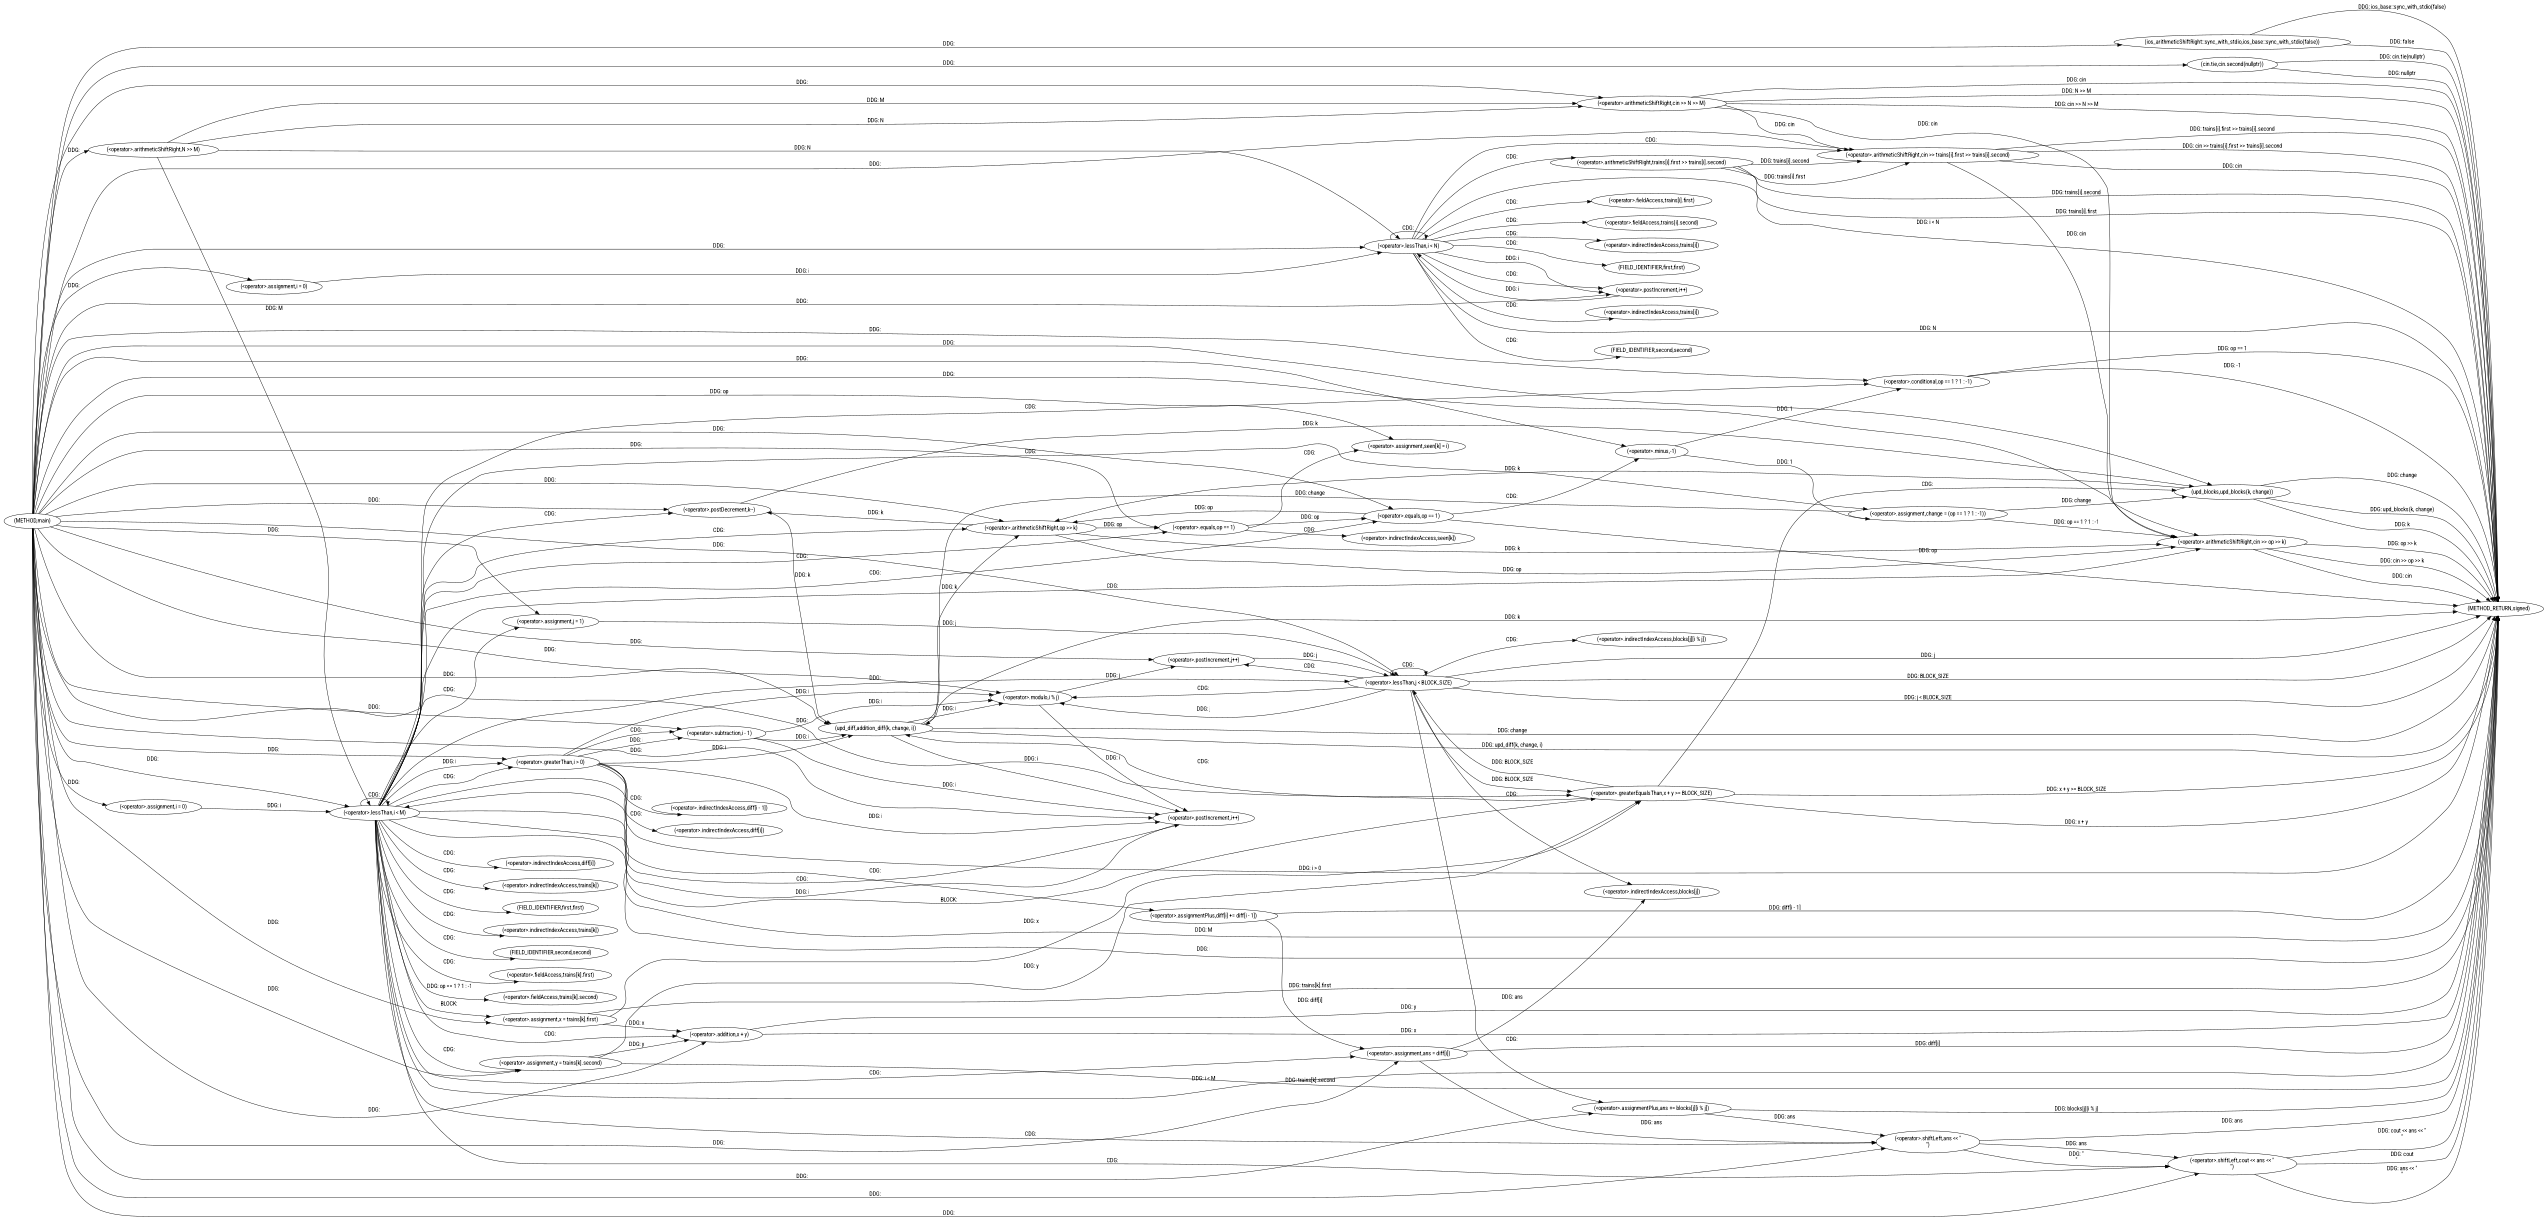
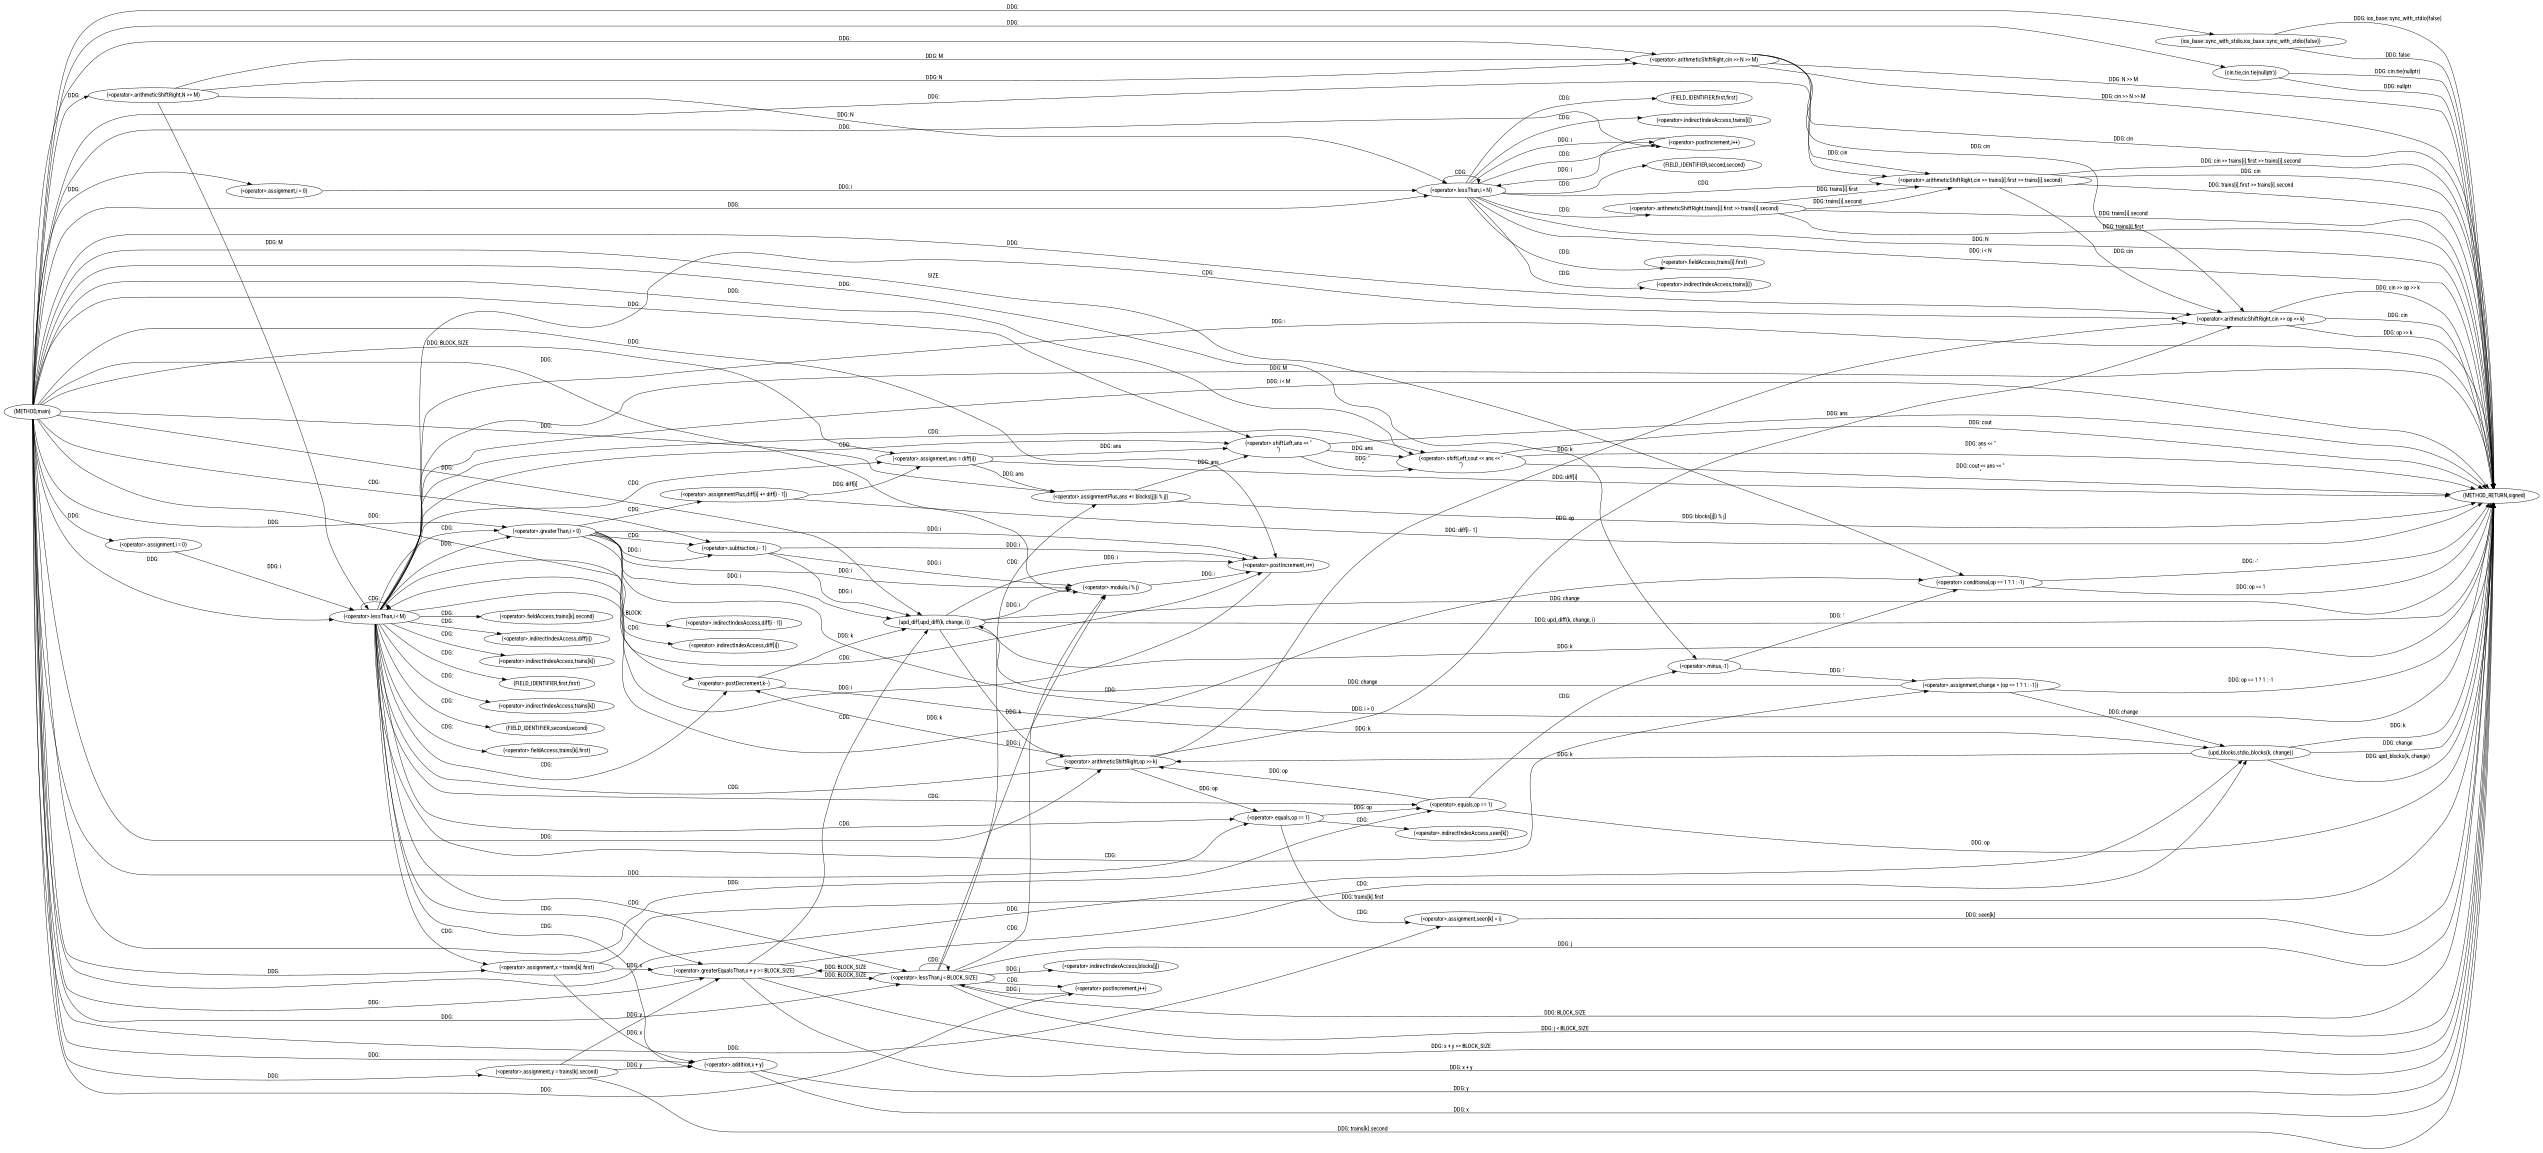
node "(ios_arithmeticShiftRight::sync_with_stdio,ios_base::sync_with_stdio(false))": label "(ios_arithmeticShiftRight::sync_with_stdio,ios_base::sync_with_stdio(false))" -> "(ios_base::sync_with_stdio,ios_base::sync_with_stdio(false))"
node "(cin.tie,cin.second(nullptr))": label "(cin.tie,cin.second(nullptr))" -> "(cin.tie,cin.tie(nullptr))"
node "(<operator>.fieldAccess,trains[i].second)": removed
edge "(METHOD,main)" -> "(<operator>.conditional,op == 1 ? 1 : -1)": label "DDG: " -> "SIZE: "
edge "(METHOD,main)" -> "(<operator>.assignment,seen[k] = i)": label "DDG: op" -> "DDG: "
node "(upd_blocks,upd_blocks(k, change))": label "(upd_blocks,upd_blocks(k, change))" -> "(upd_blocks,stdio_blocks(k, change))"
edge "(<operator>.assignment,change = (op == 1 ? 1 : -1))" -> "(<operator>.arithmeticShiftRight,cin >> op >> k)": now "(<operator>.assignment,change = (op == 1 ? 1 : -1))" -> "(METHOD_RETURN,signed)"
node "(<operator>.assignment,j = 1)": removed
node "(<operator>.indirectIndexAccess,blocks[j][i % j])": removed
edge "(<operator>.lessThan,i < M)" -> "(<operator>.lessThan,j < BLOCK_SIZE)": label "DDG: " -> "CDG: "
edge "(<operator>.modulo,i % j)" -> "(<operator>.postIncrement,j++)": removed, label "DDG: j"
edge "(METHOD,main)" -> "(<operator>.subtraction,i - 1)": label "DDG: " -> "CDG: "
node "(upd_diff,addition_diff(k, change, i))": label "(upd_diff,addition_diff(k, change, i))" -> "(upd_diff,upd_diff(k, change, i))"
edge "(<operator>.lessThan,j < BLOCK_SIZE)" -> "(<operator>.indirectIndexAccess,blocks[j])": label "CDG: " -> "DDG: j"
edge "(<operator>.greaterThan,i > 0)" -> "(<operator>.indirectIndexAccess,diff[i - 1])": label "CDG: " -> "BLOCK: "
edge "(<operator>.lessThan,i < M)" -> "(<operator>.greaterEqualsThan,x + y >= BLOCK_SIZE)": label "BLOCK: " -> "CDG: "
edge "(<operator>.assignment,seen[k] = i)" -> "(METHOD_RETURN,signed)": added, label "DDG: seen[k]"
edge "(<operator>.lessThan,i < M)" -> "(<operator>.assignment,y = trains[k].second)": removed, label "CDG:"
edge "(<operator>.lessThan,i < M)" -> "(<operator>.fieldAccess,trains[k].second)": label "DDG: op == 1 ? 1 : -1" -> "CDG: "
edge "(<operator>.assignment,ans = diff[i])" -> "(<operator>.indirectIndexAccess,blocks[j])": now "(<operator>.assignment,ans = diff[i])" -> "(<operator>.assignmentPlus,ans += blocks[j][i % j])"
edge "(<operator>.lessThan,i < M)" -> "(<operator>.assignment,x = trains[k].first)": label "BLOCK: " -> "CDG: "
edge "(METHOD,main)" -> "(<operator>.assignment,ans = diff[i])": label "DDG: " -> "DDG: BLOCK_SIZE"
